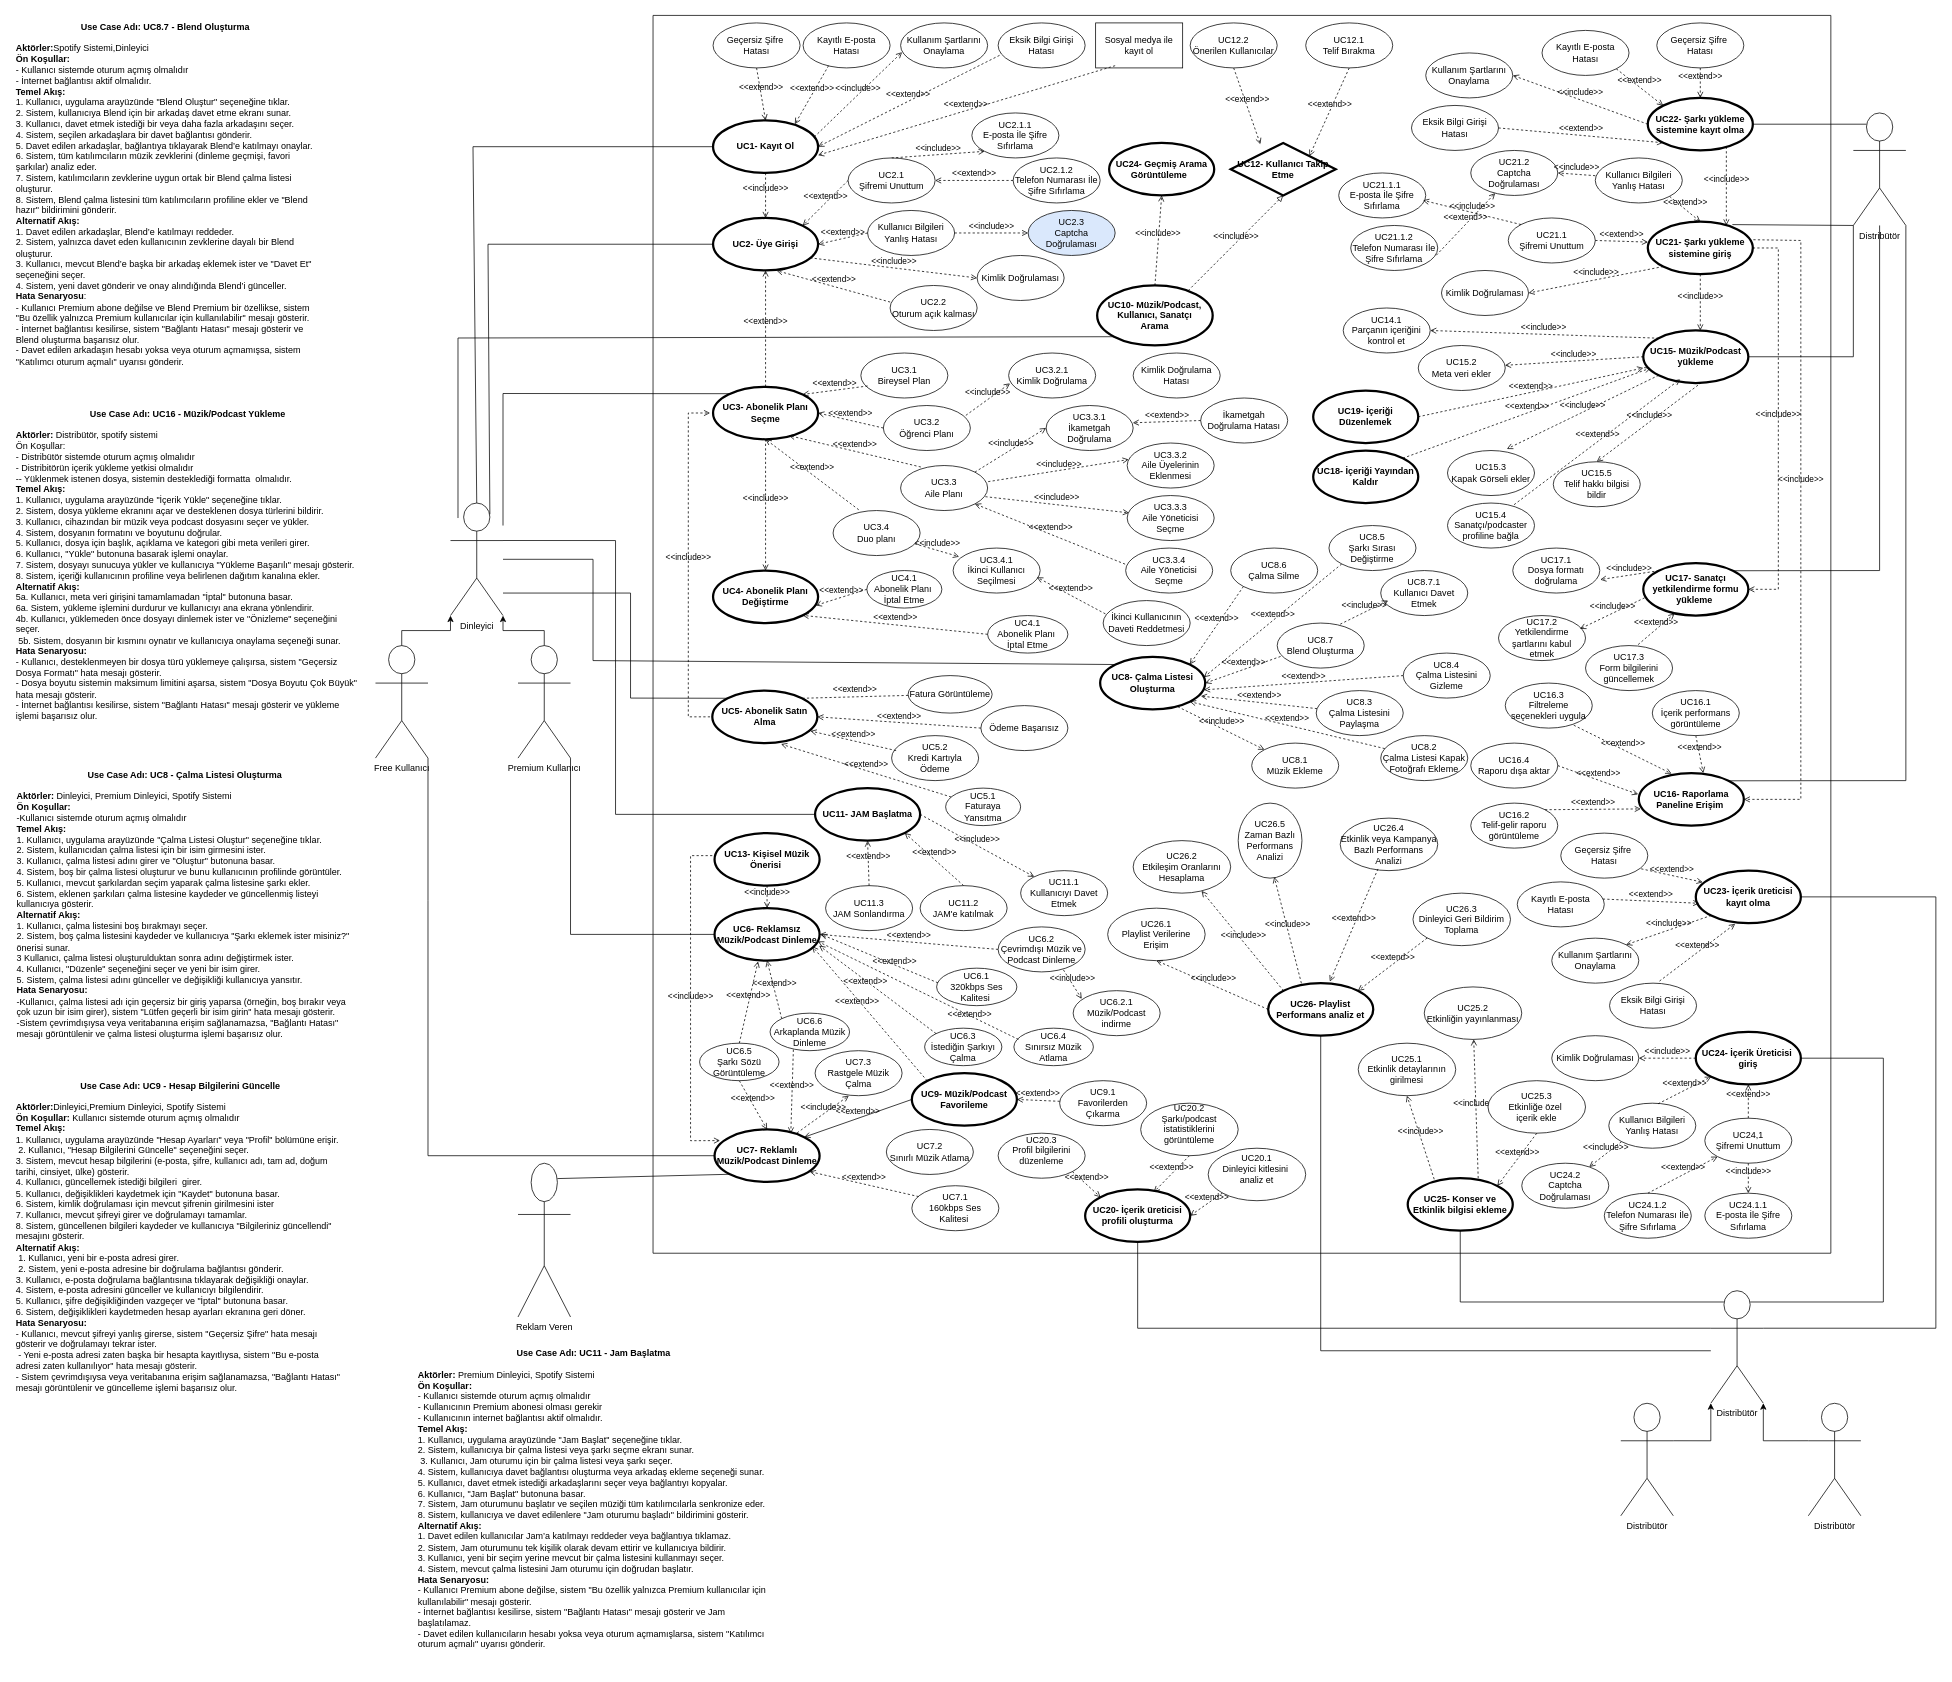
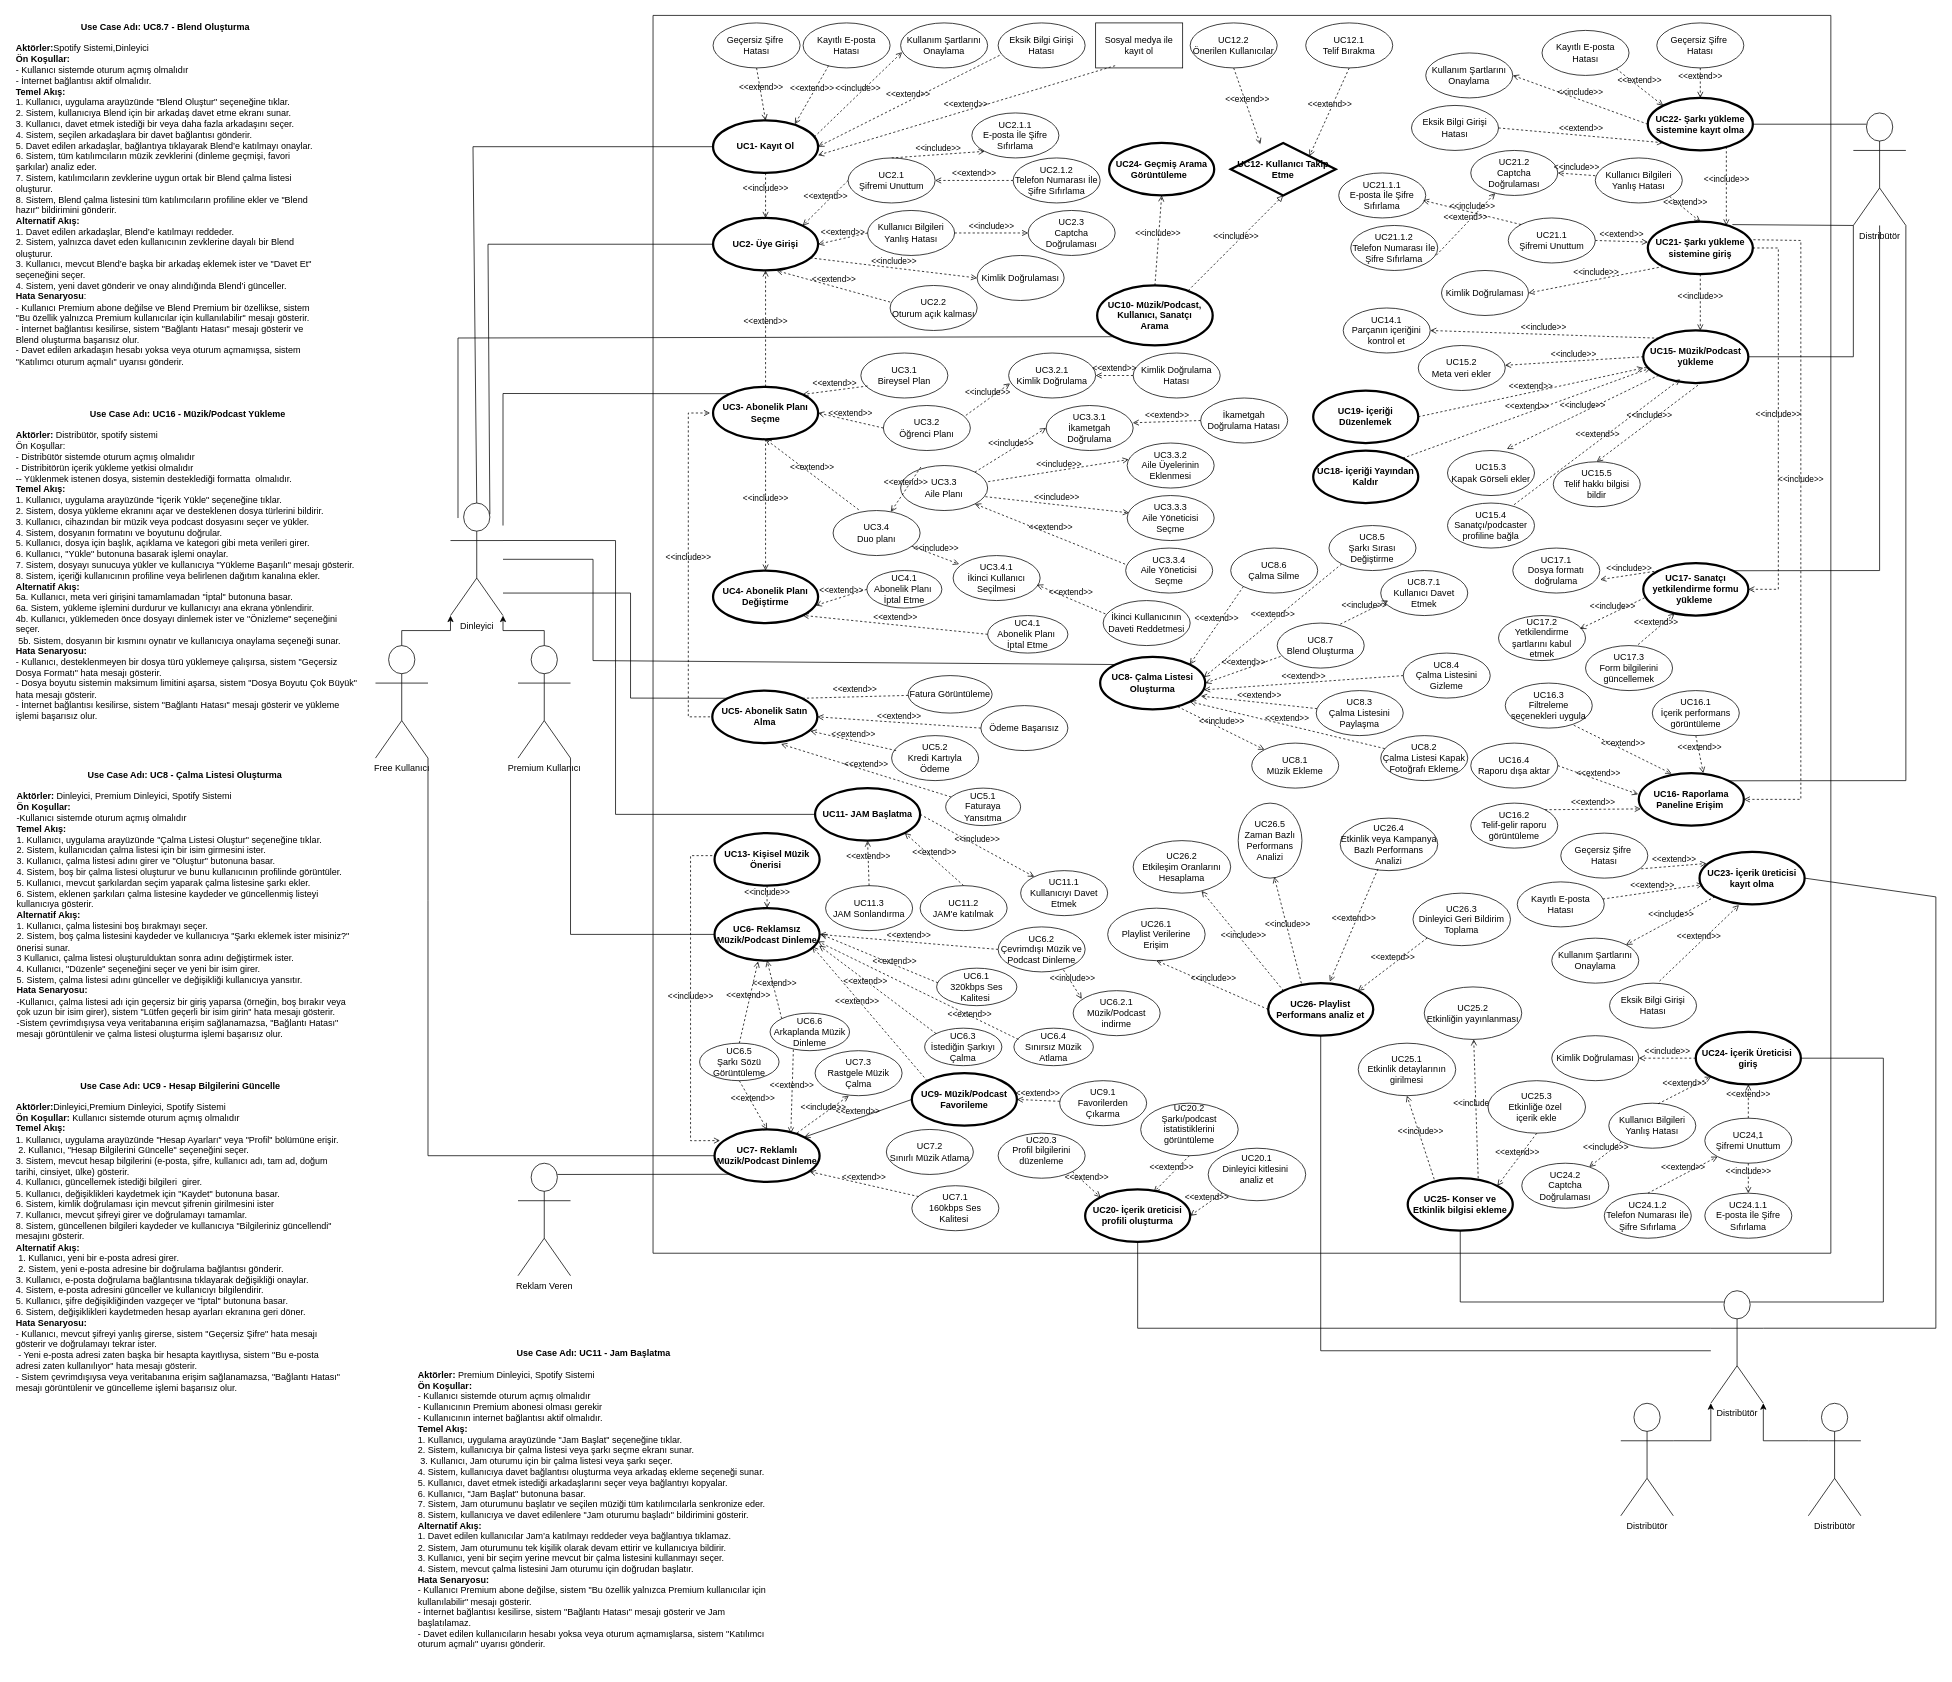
node "UC2.3 Captcha Doğrulaması": fillcolor #dae8fc -> #ffffff
edge "Kimlik Doğrulama Hatası" -> "UC3.2.1 Kimlik Doğrulama": added, label "<<extend>>"
edge "UC3.3 Aile Planı" -> "UC3- Abonelik Planı Seçme": now "UC3.3 Aile Planı" -> "UC3.4 Duo planı"
node "UC3.4.1 İkinci Kullanıcı Seçilmesi": moved (996, 570) -> (996, 578)
node "UC23- İçerik üreticisi kayıt olma": moved (1748, 897) -> (1752, 878)
node "Reklam Veren": size 53x154 -> 53x113
